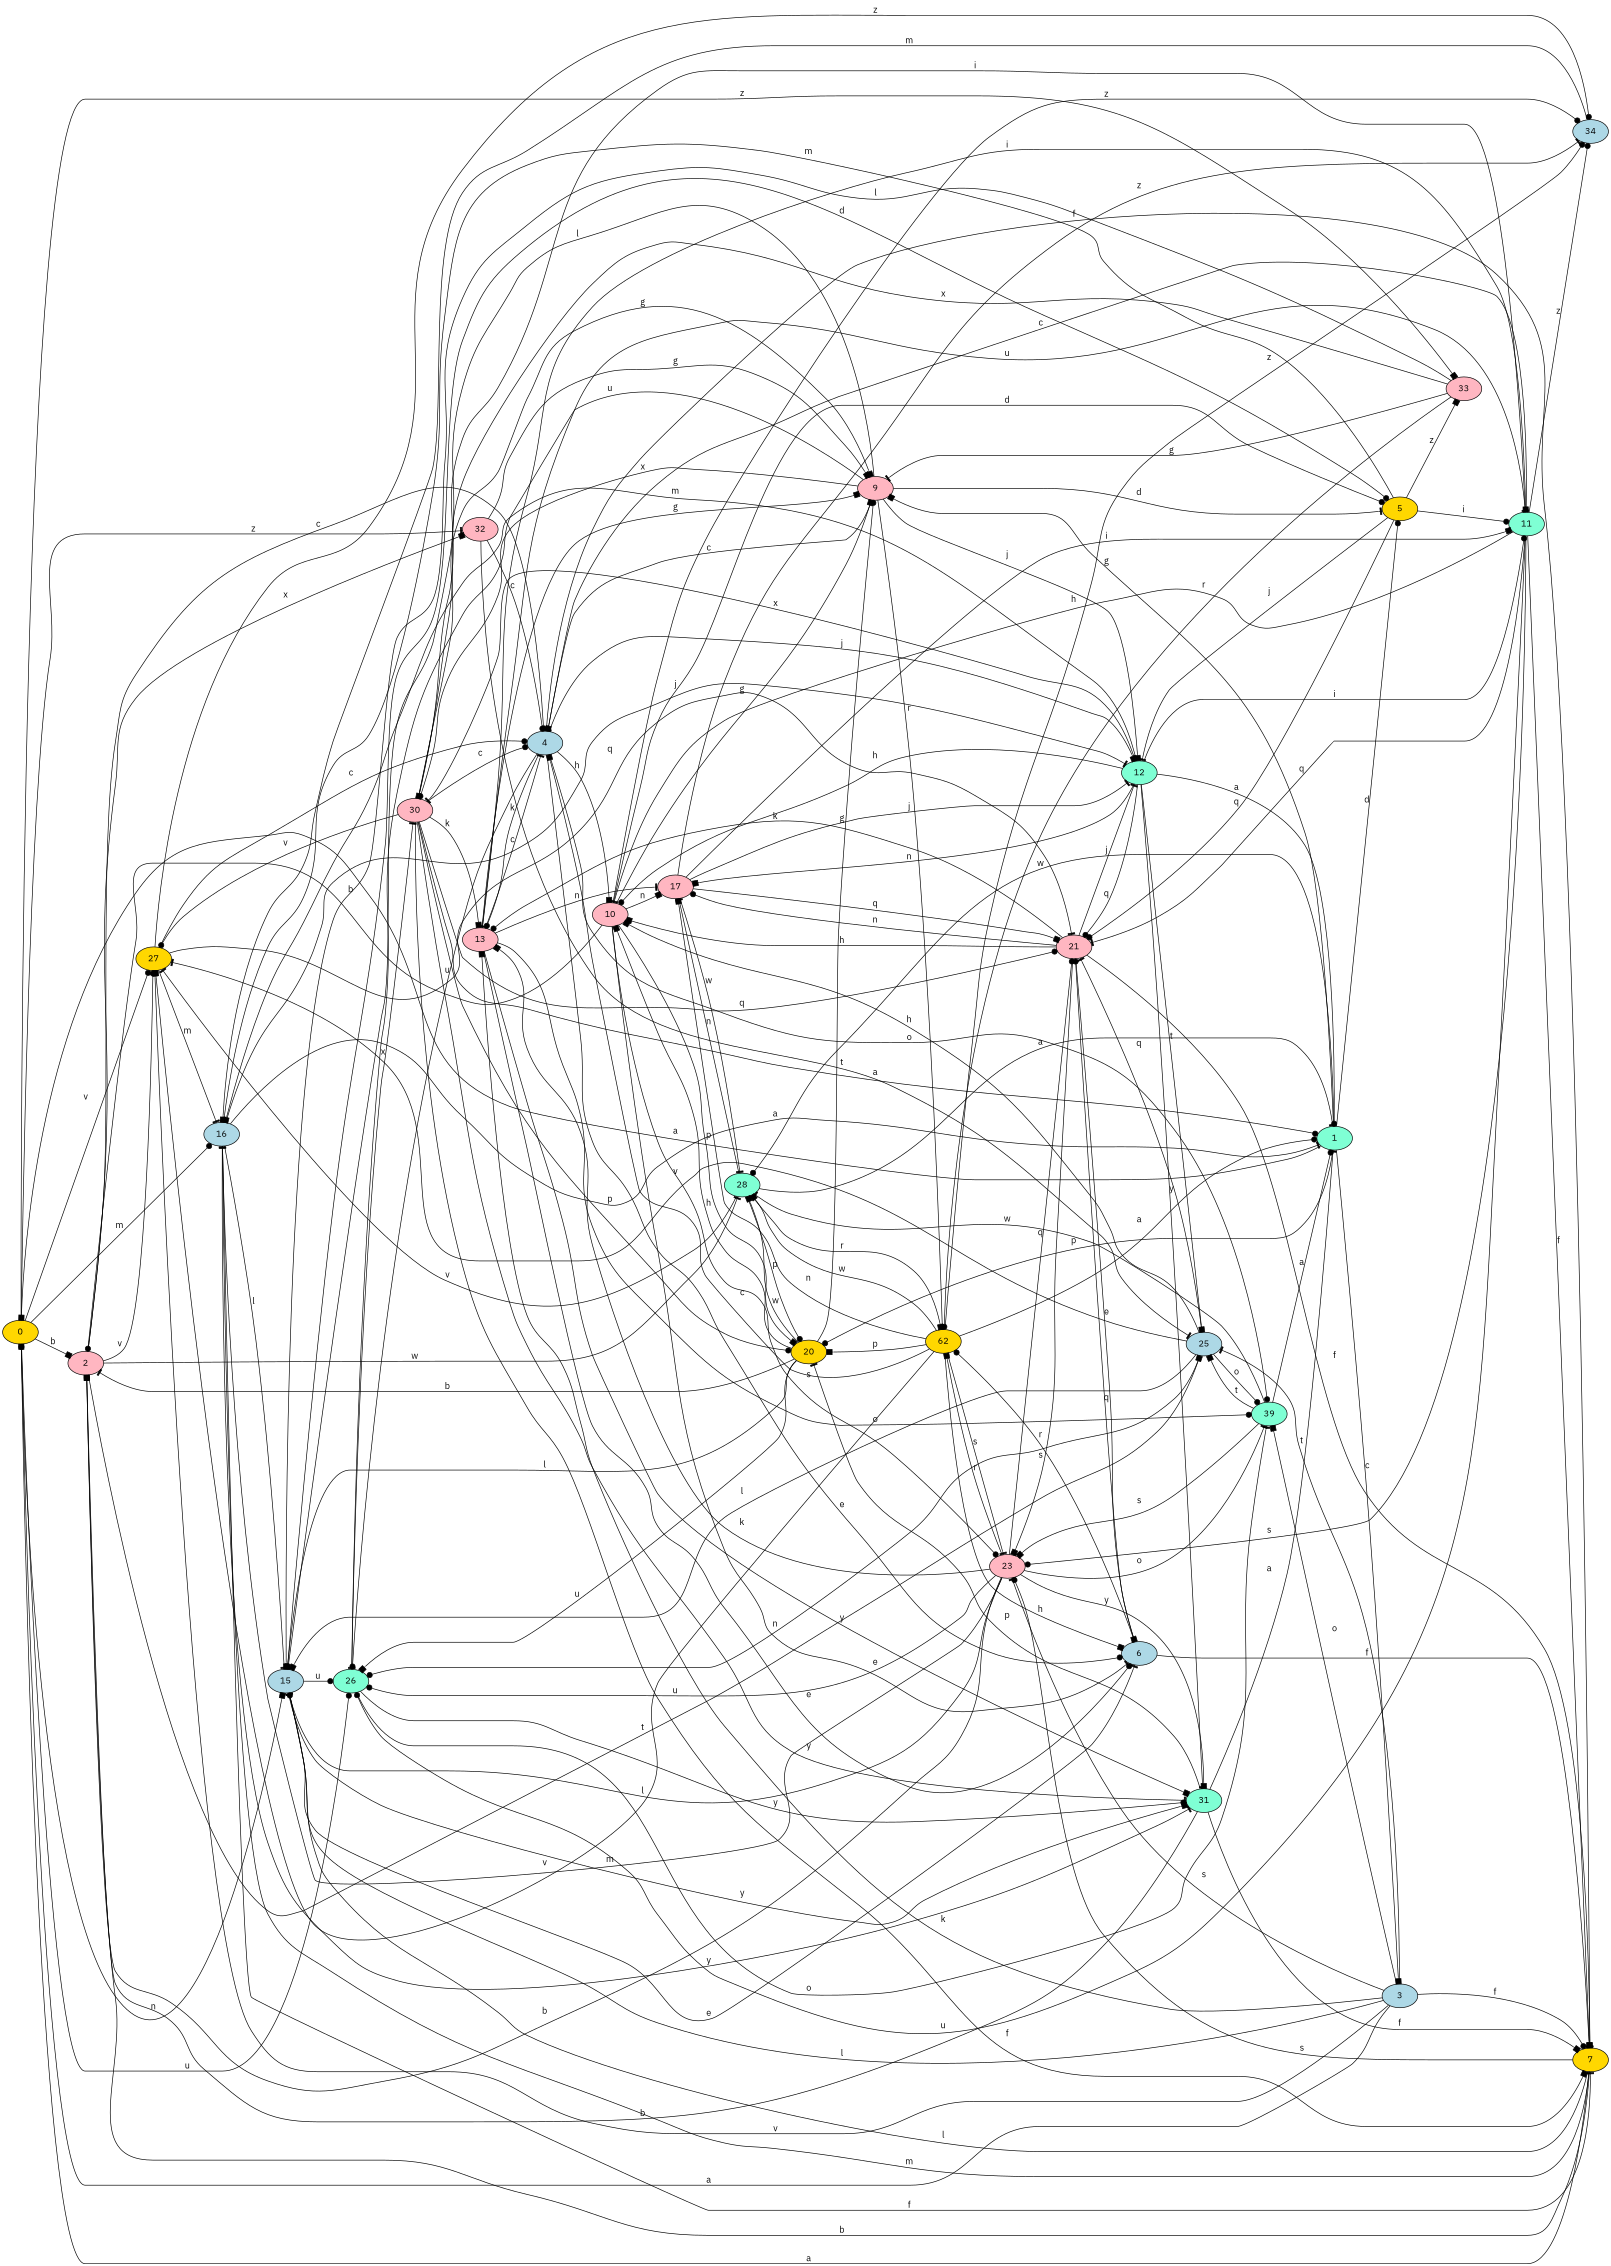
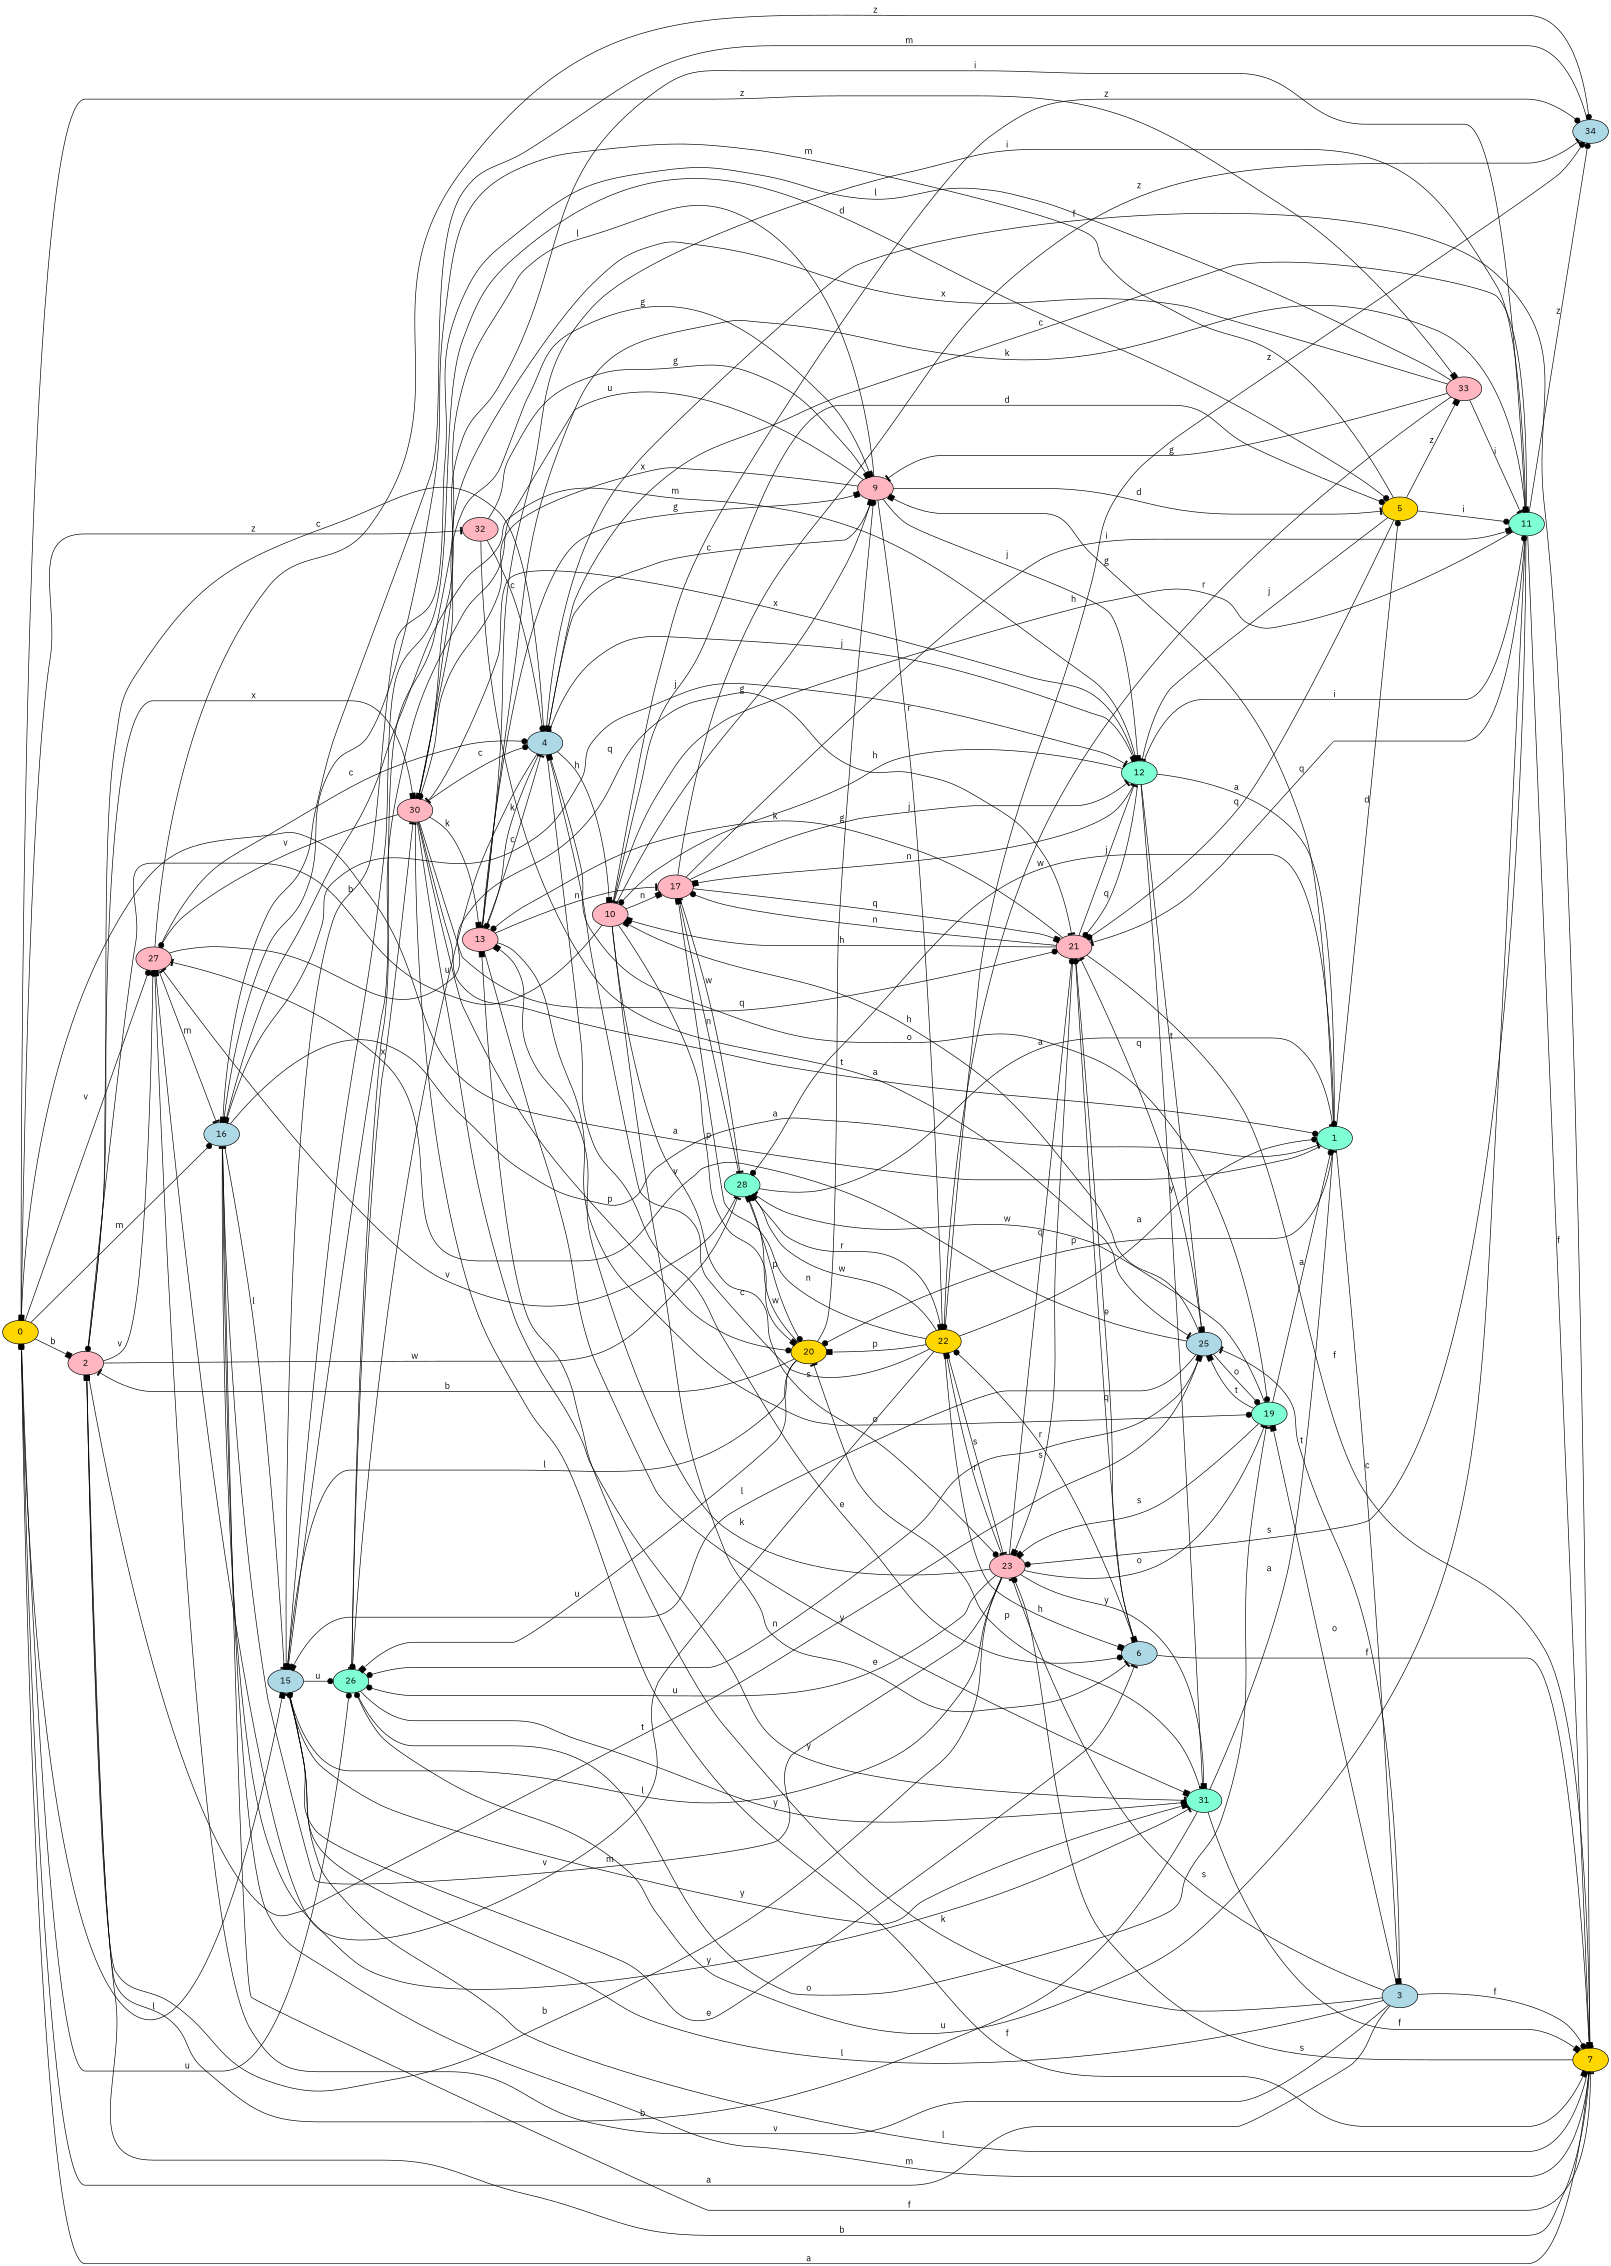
edge "11" -> "13": label "u" -> "k"
edge "33" -> "11": added, label "i"
edge "2" -> "32": now "2" -> "30"
node "27": fillcolor gold -> lightpink
edge "20" -> "10": removed, label "h"
node "62": label "62" -> "22"
node "39": label "39" -> "19"
edge "13" -> "6": removed, label "e"
edge "0" -> "15": label "n" -> "l"
